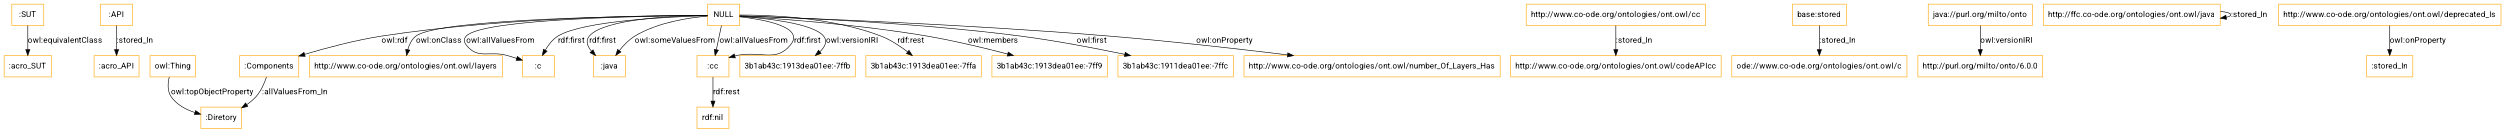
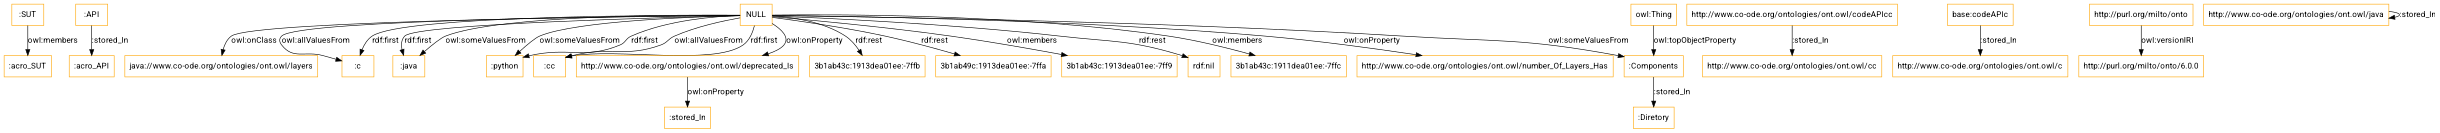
node "base:stored": label "base:stored" -> "base:codeAPIc"
node "java://purl.org/milto/onto": label "java://purl.org/milto/onto" -> "http://purl.org/milto/onto"
node "http://ffc.co-ode.org/ontologies/ont.owl/java": label "http://ffc.co-ode.org/ontologies/ont.owl/java" -> "http://www.co-ode.org/ontologies/ont.owl/java"
edge "http://www.co-ode.org/ontologies/ont.owl/cc" -> "http://www.co-ode.org/ontologies/ont.owl/codeAPIcc": reversed
edge ":SUT" -> ":acro_SUT": label "owl:equivalentClass" -> "owl:members"
edge "NULL" -> ":Components": label "owl:rdf" -> "owl:someValuesFrom"
edge "NULL" -> "http://www.co-ode.org/ontologies/ont.owl/deprecated_Is": added, label "owl:onProperty"
edge "NULL" -> "3b1ab43c:1913dea01ee:-7ffb": label "owl:versionIRI" -> "rdf:rest"
edge "NULL" -> "3b1ab43c:1911dea01ee:-7ffc": label "owl:first" -> "owl:members"
node "http://www.co-ode.org/ontologies/ont.owl/layers": label "http://www.co-ode.org/ontologies/ont.owl/layers" -> "java://www.co-ode.org/ontologies/ont.owl/layers"
node ":python": added
node "3b1ab43c:1913dea01ee:-7ffa": label "3b1ab43c:1913dea01ee:-7ffa" -> "3b1ab49c:1913dea01ee:-7ffa"
node "ode://www.co-ode.org/ontologies/ont.owl/c": label "ode://www.co-ode.org/ontologies/ont.owl/c" -> "http://www.co-ode.org/ontologies/ont.owl/c"
edge ":cc" -> "rdf:nil": now "NULL" -> "rdf:nil"
edge ":Components" -> ":Diretory": label ":allValuesFrom_In" -> ":stored_In"
edge "owl:Thing" -> ":Diretory": now "owl:Thing" -> ":Components"
